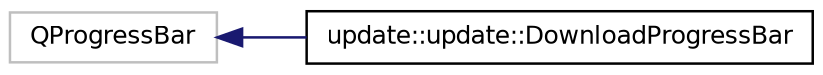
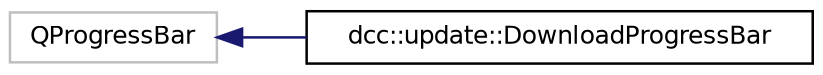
node "update::update::DownloadProgressBar": label "update::update::DownloadProgressBar" -> "dcc::update::DownloadProgressBar"
